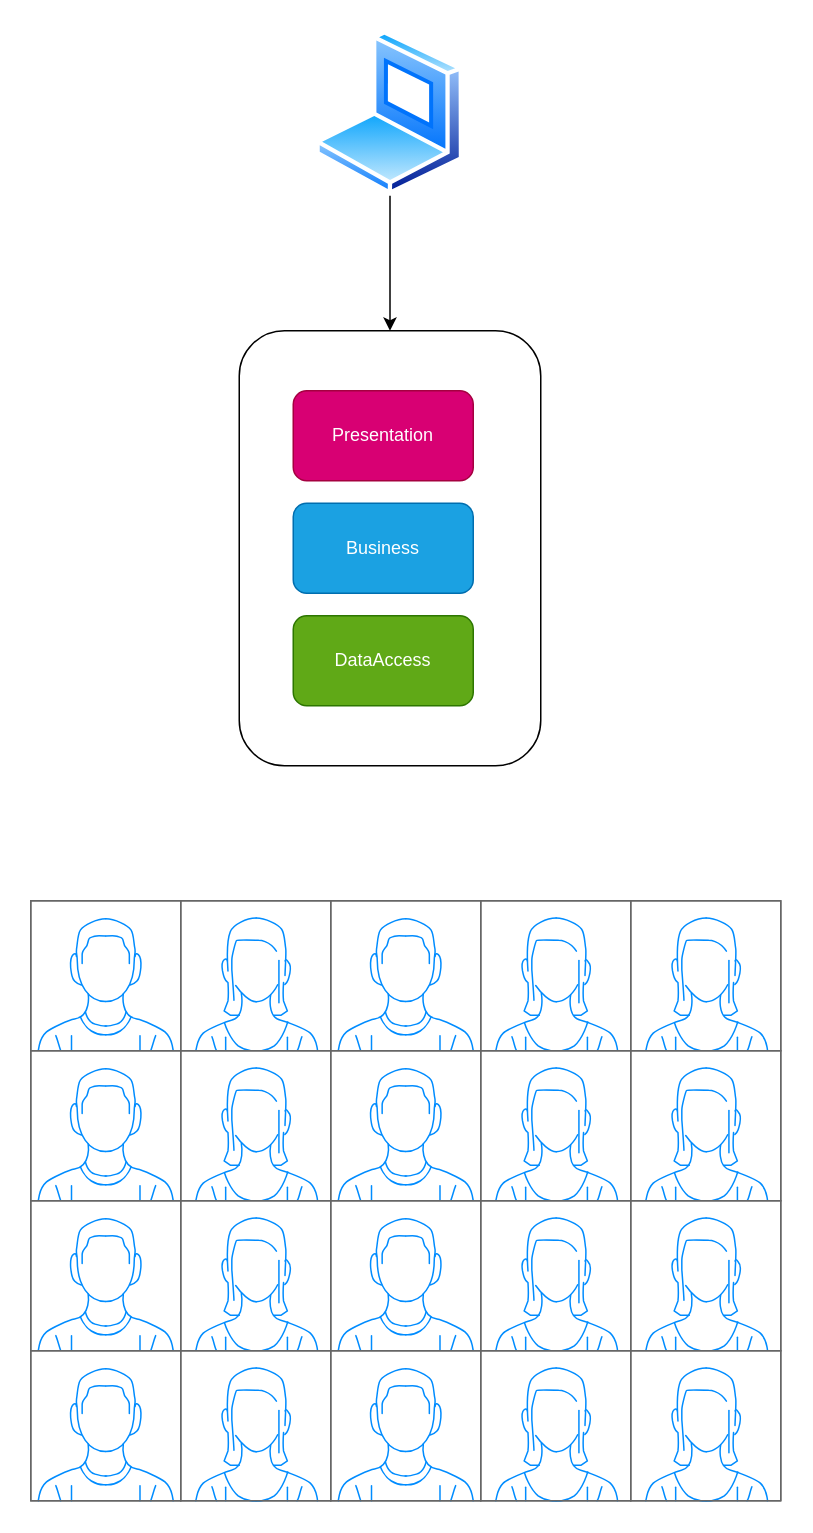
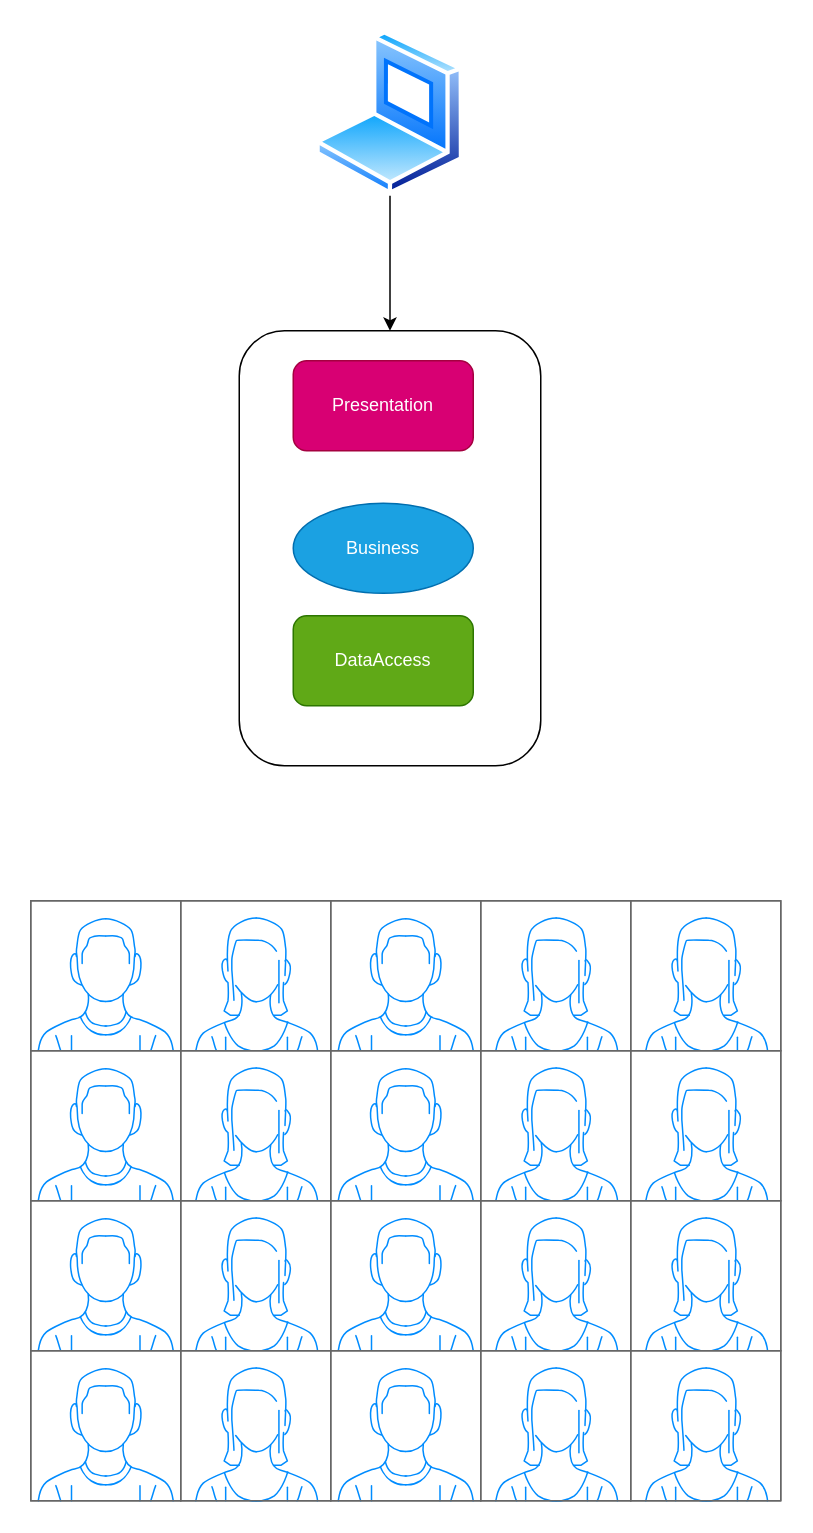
node "Presentation": moved (383, 436) -> (383, 406)
node "Business": shape rounded rectangle -> ellipse
